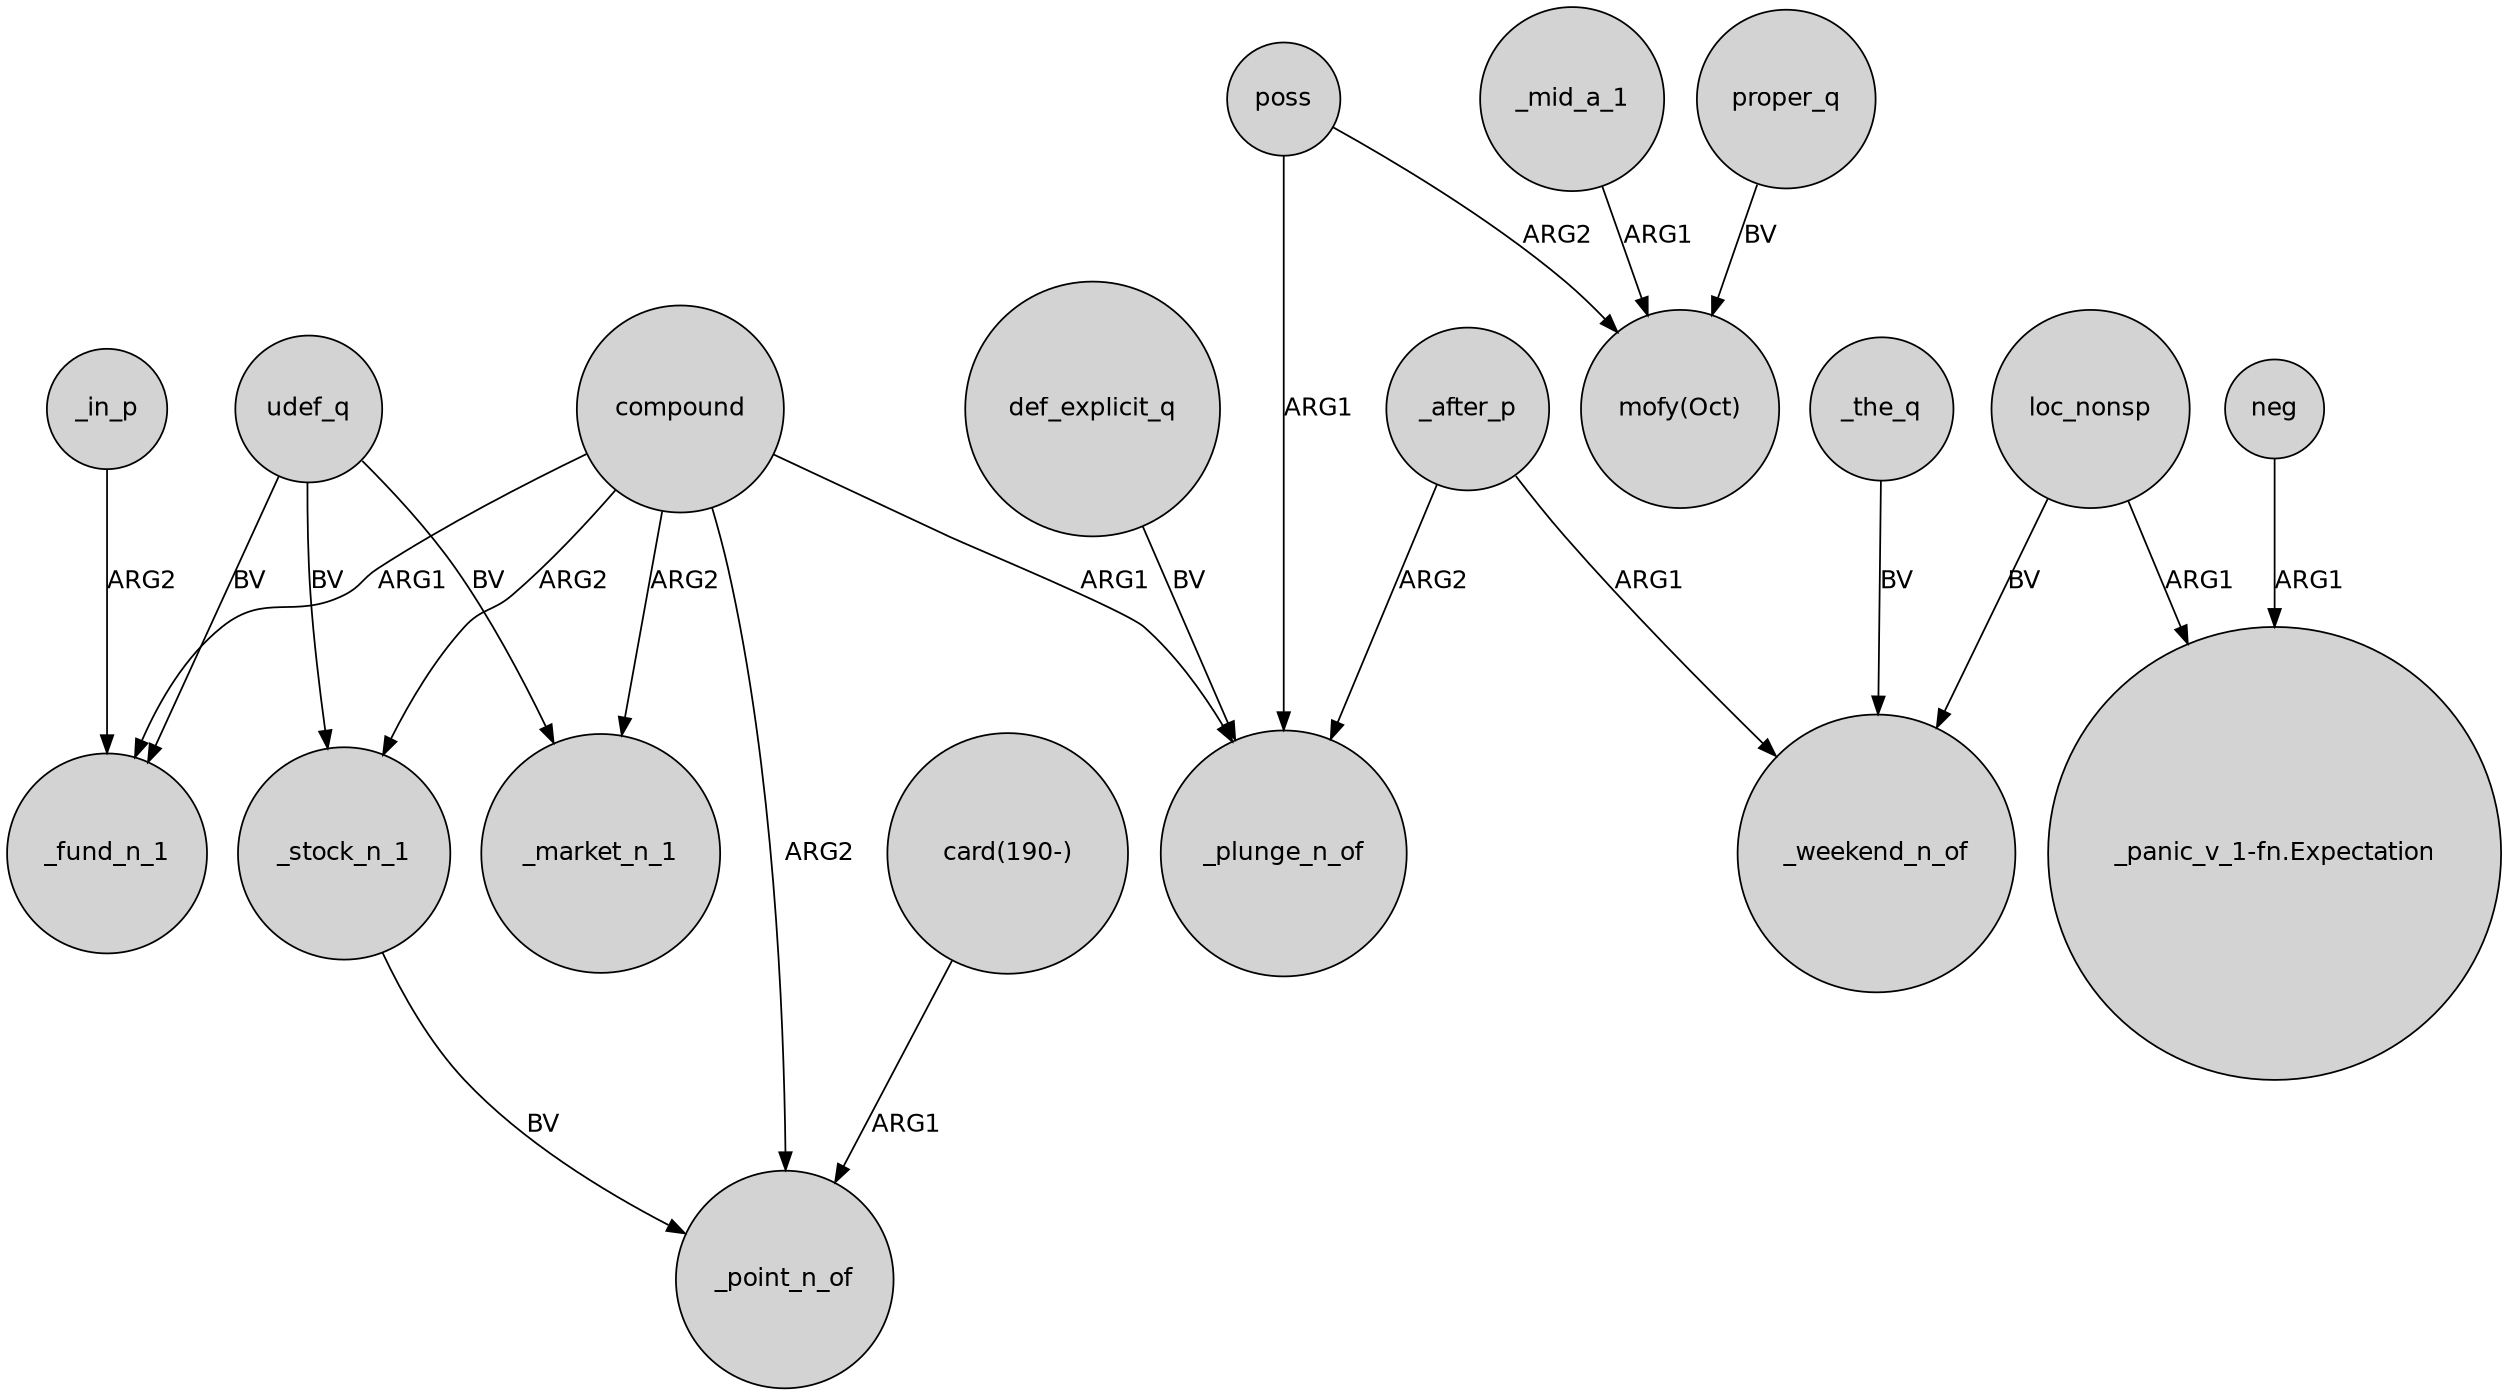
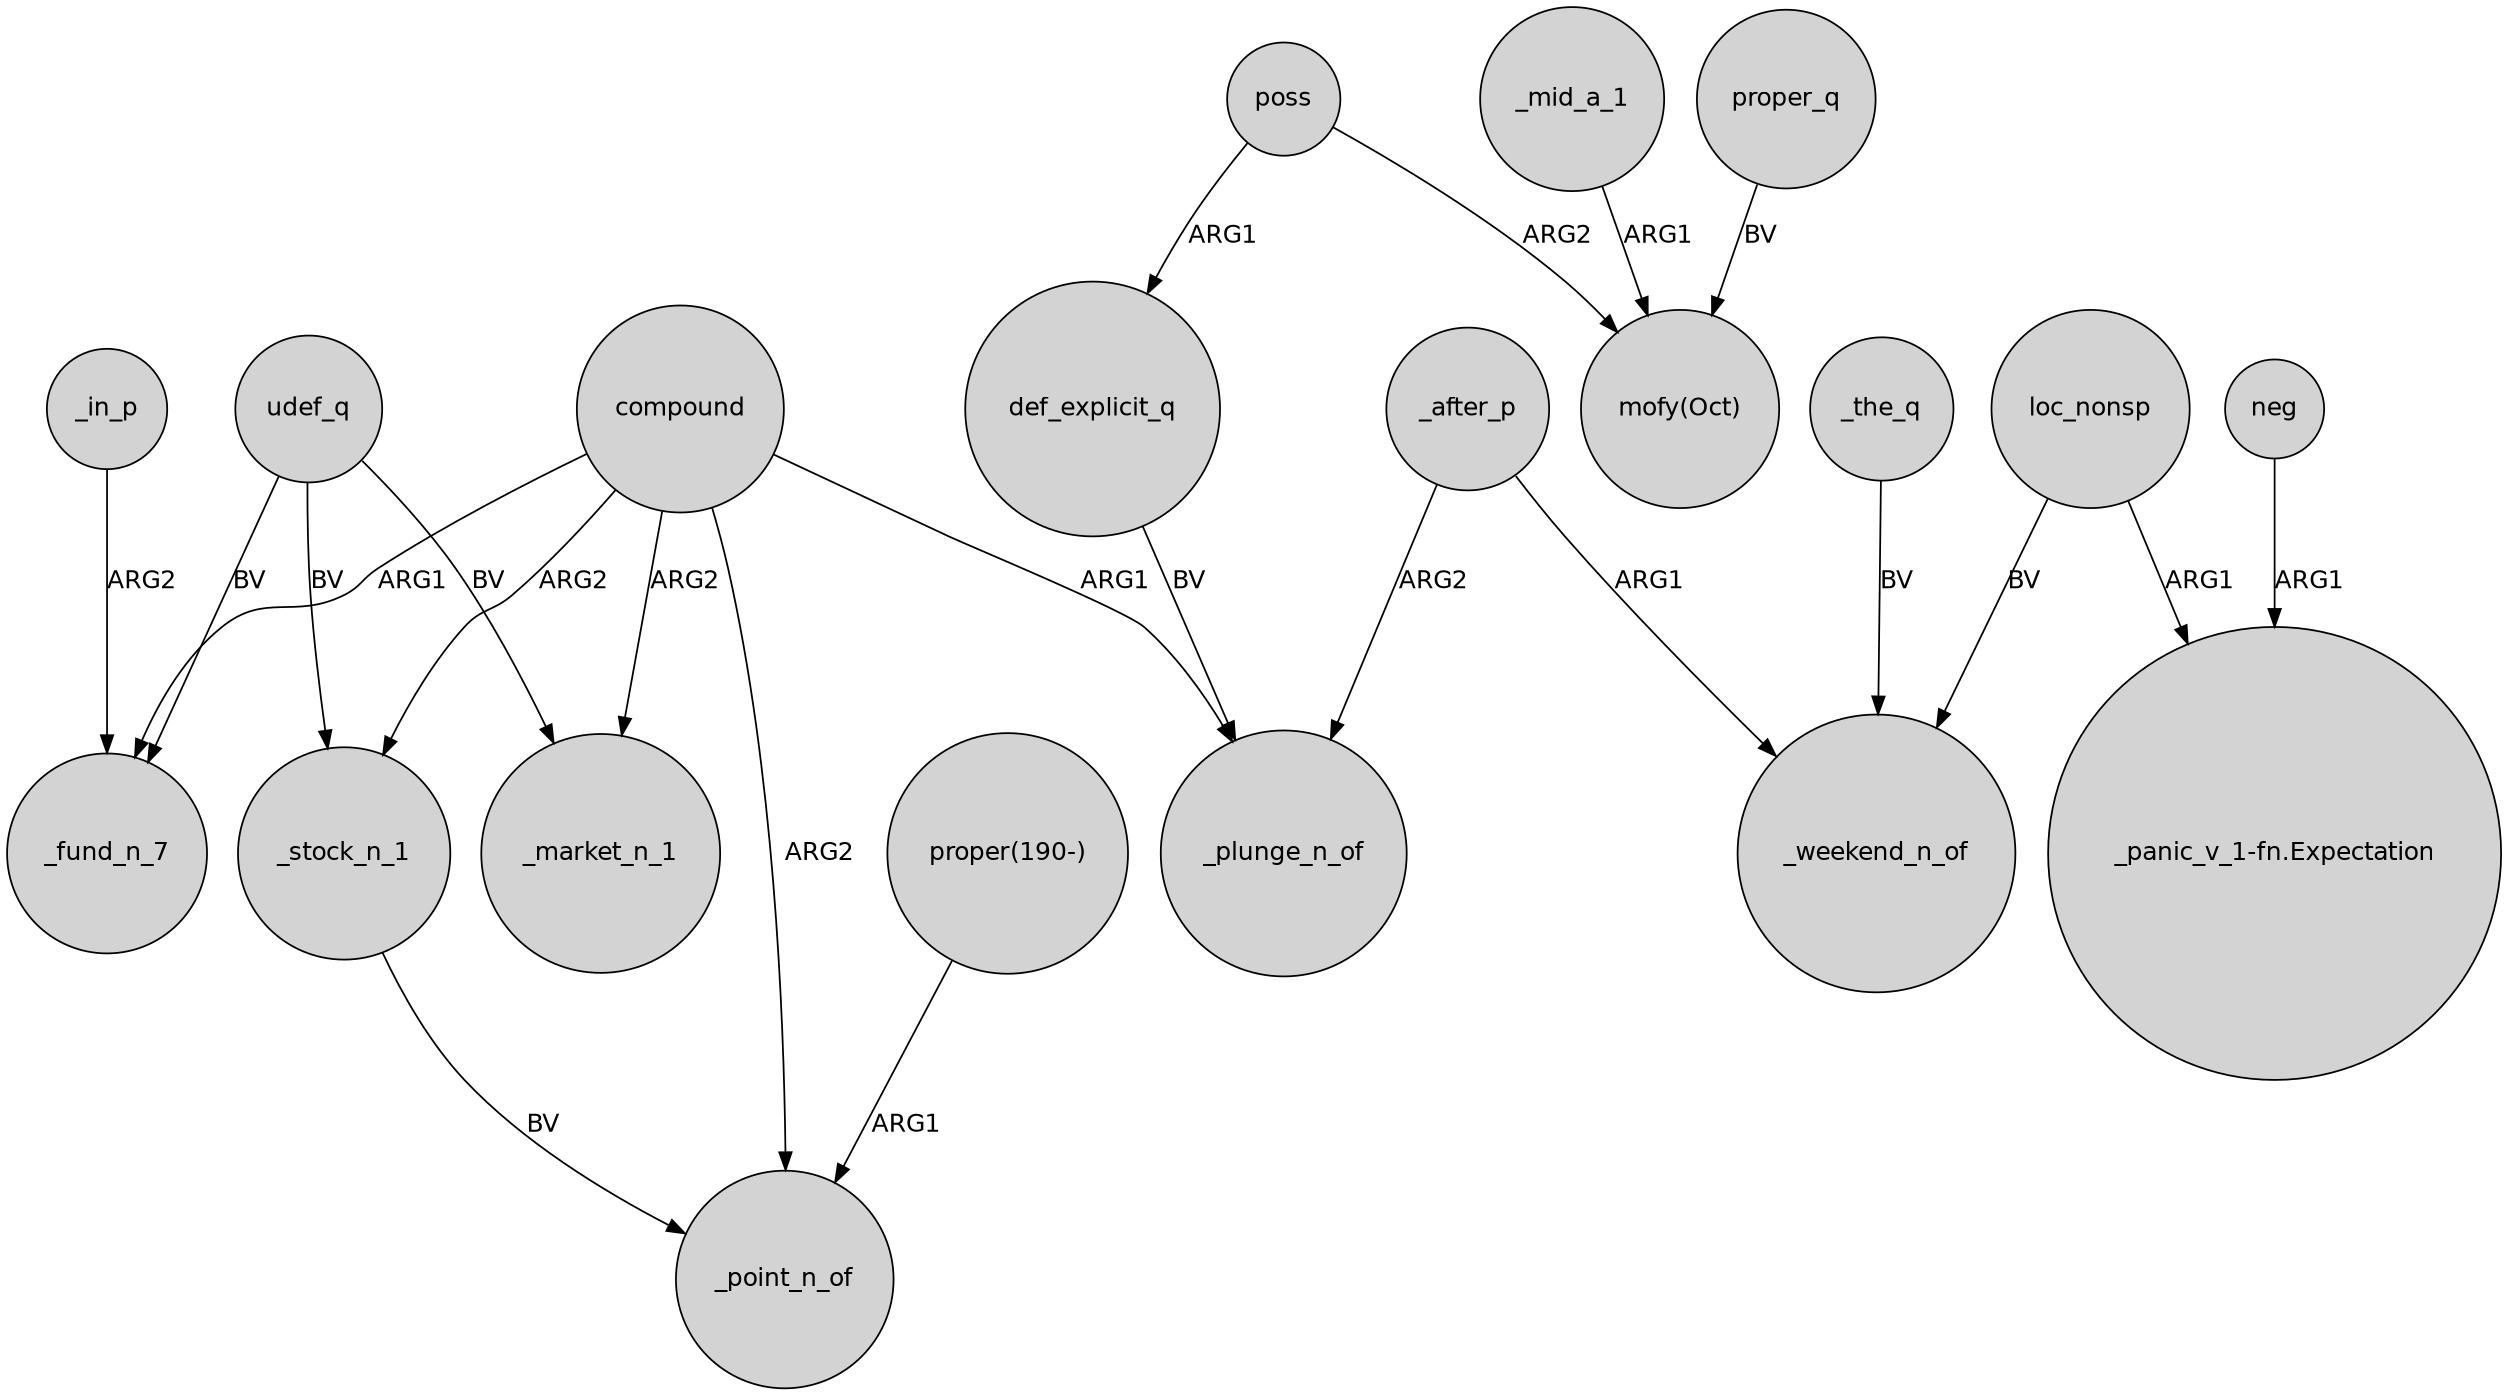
edge "poss" -> "_plunge_n_of": now "poss" -> "def_explicit_q"
node "_fund_n_1": label "_fund_n_1" -> "_fund_n_7"
node "card(190-)": label "card(190-)" -> "proper(190-)"
